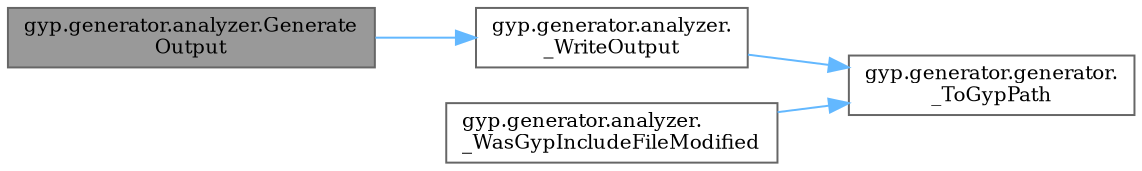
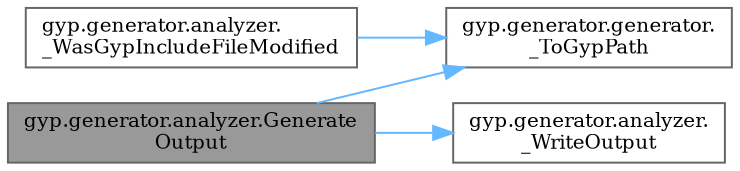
edge "gyp.generator.analyzer. _WriteOutput" -> "gyp.generator.generator. _ToGypPath": now "gyp.generator.analyzer.Generate Output" -> "gyp.generator.generator. _ToGypPath"
